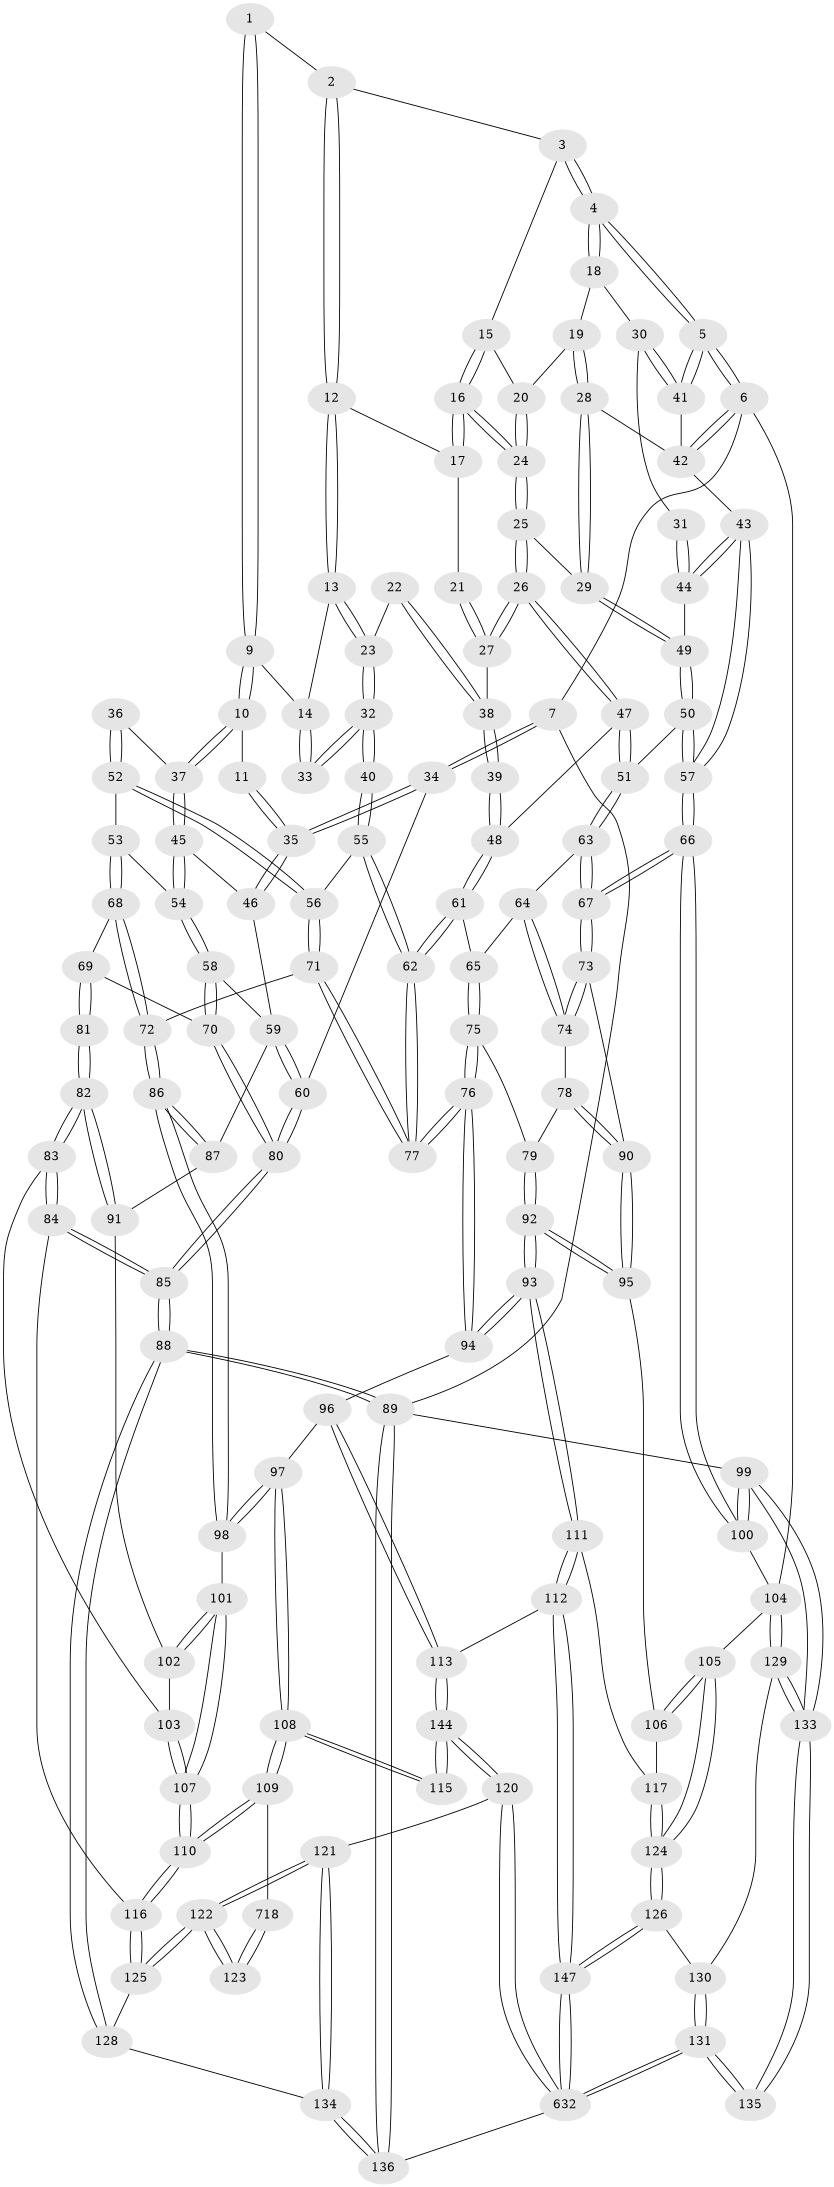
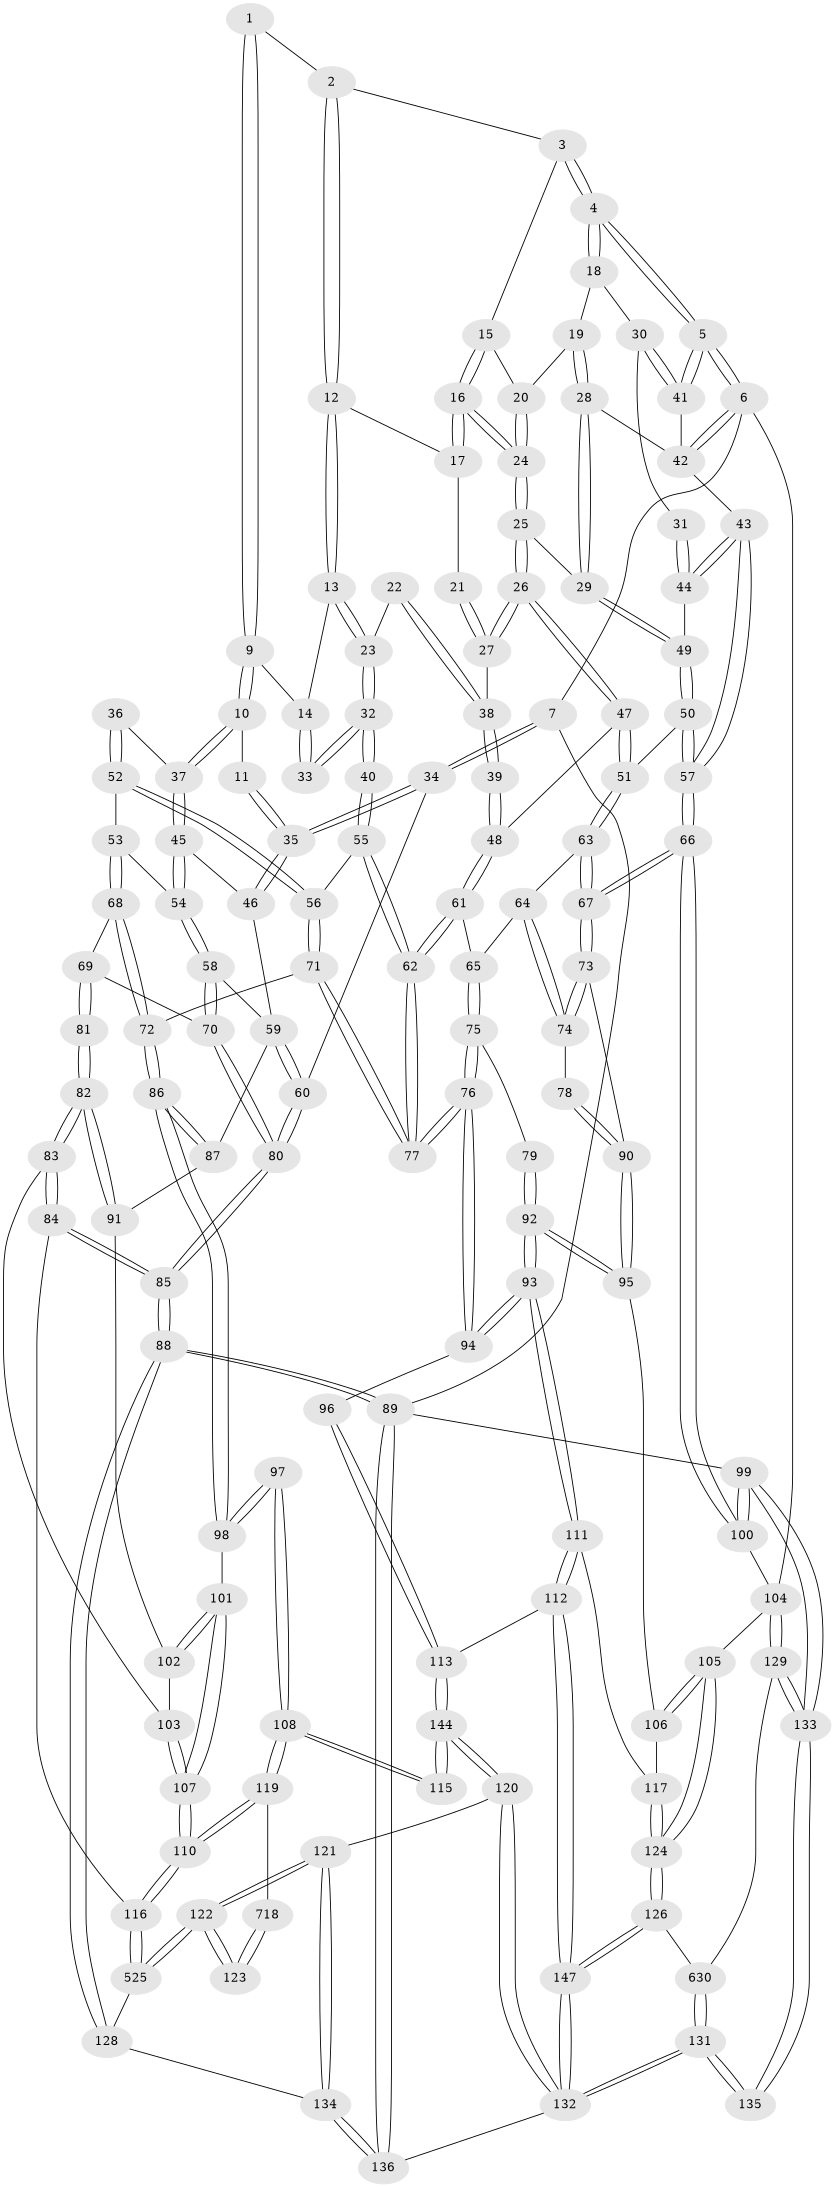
edge "78" -- "79": removed
edge "96" -- "97": removed
node "109": label "109" -> "119"
node "125": label "125" -> "525"
node "130": label "130" -> "630"
node "632": label "632" -> "132"
